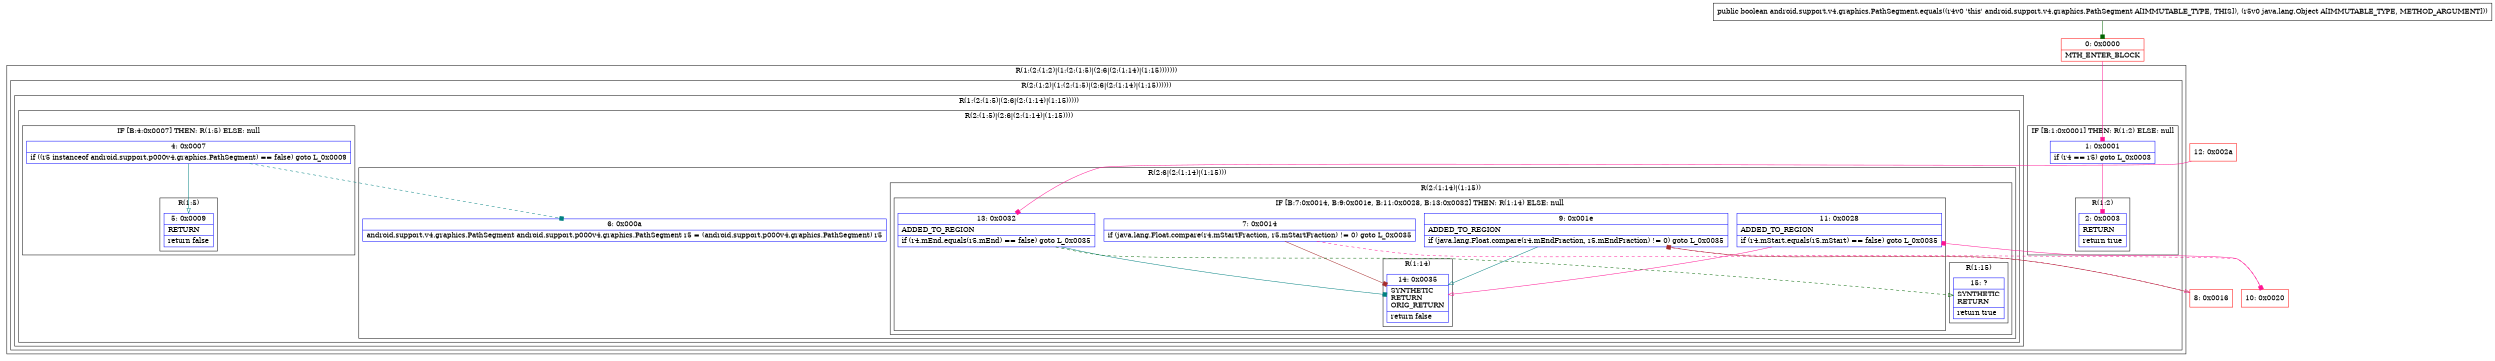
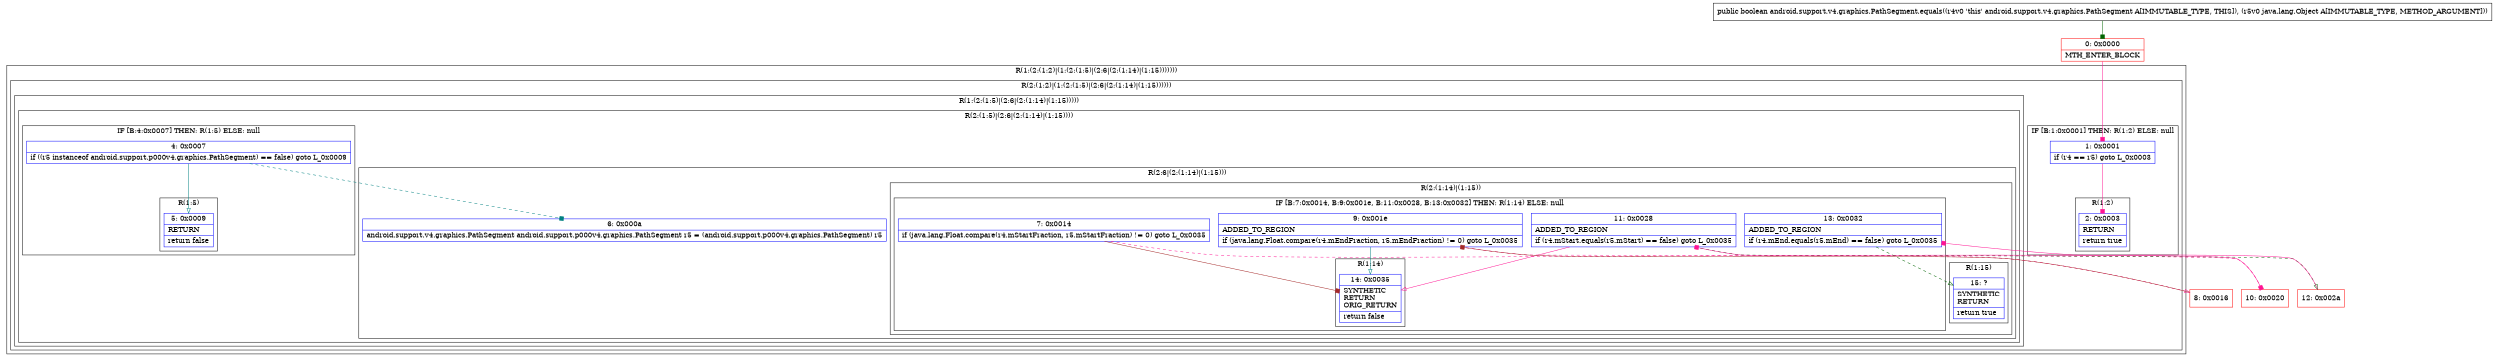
edge "11: 0x0028" -> "12: 0x002a": added
edge "13: 0x0032" -> "14: 0x0035": removed
